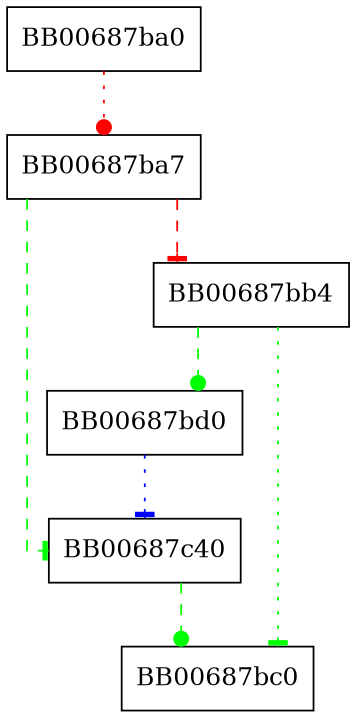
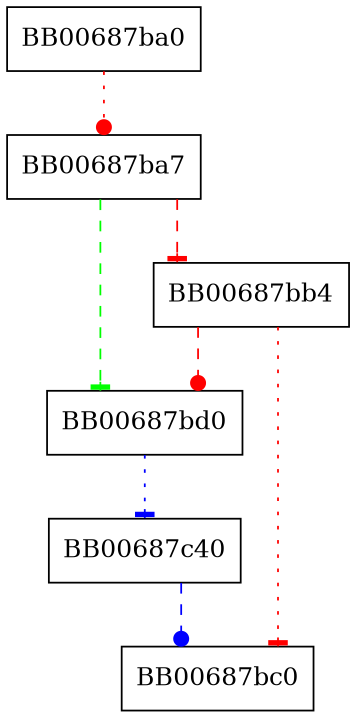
edge "BB00687bb4" -> "BB00687bd0": color green -> red
edge "BB00687ba7" -> "BB00687c40": now "BB00687ba7" -> "BB00687bd0"
edge "BB00687bb4" -> "BB00687bc0": color green -> red
edge "BB00687c40" -> "BB00687bc0": color green -> blue
